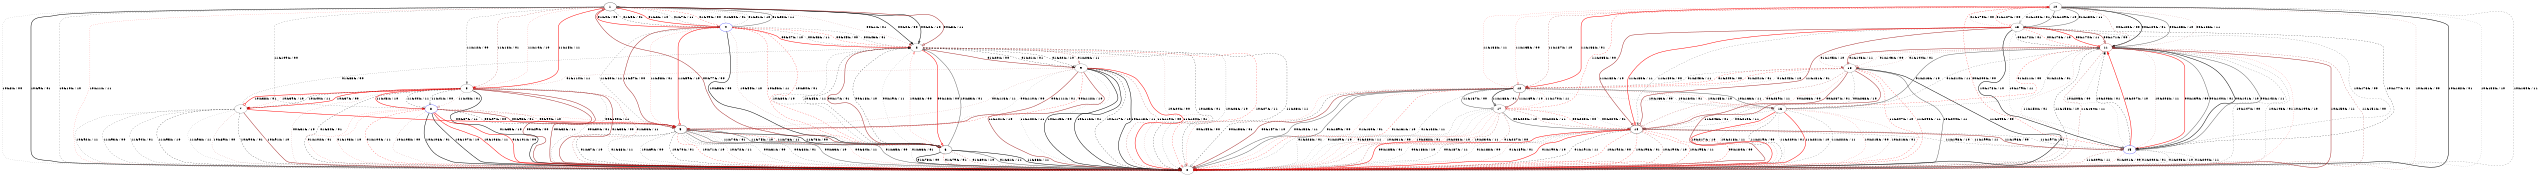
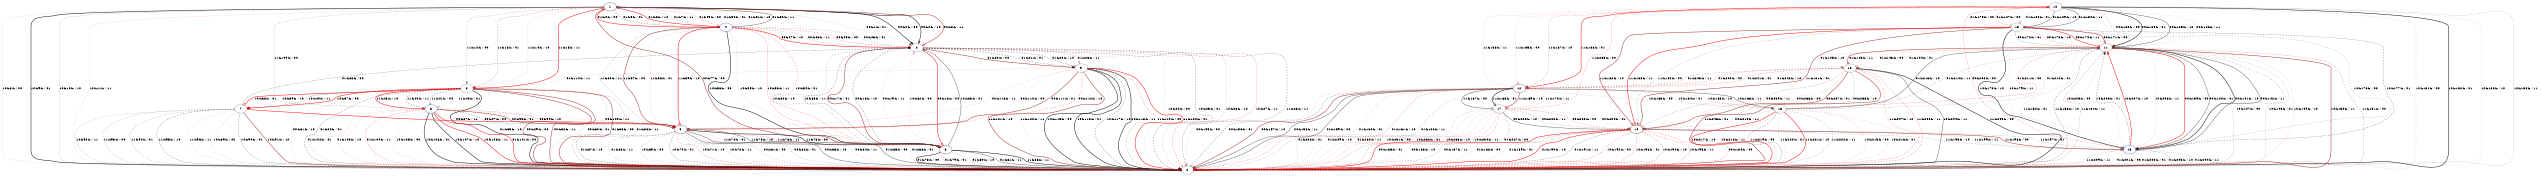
edge "7" -> "2": style dotted -> dashed
